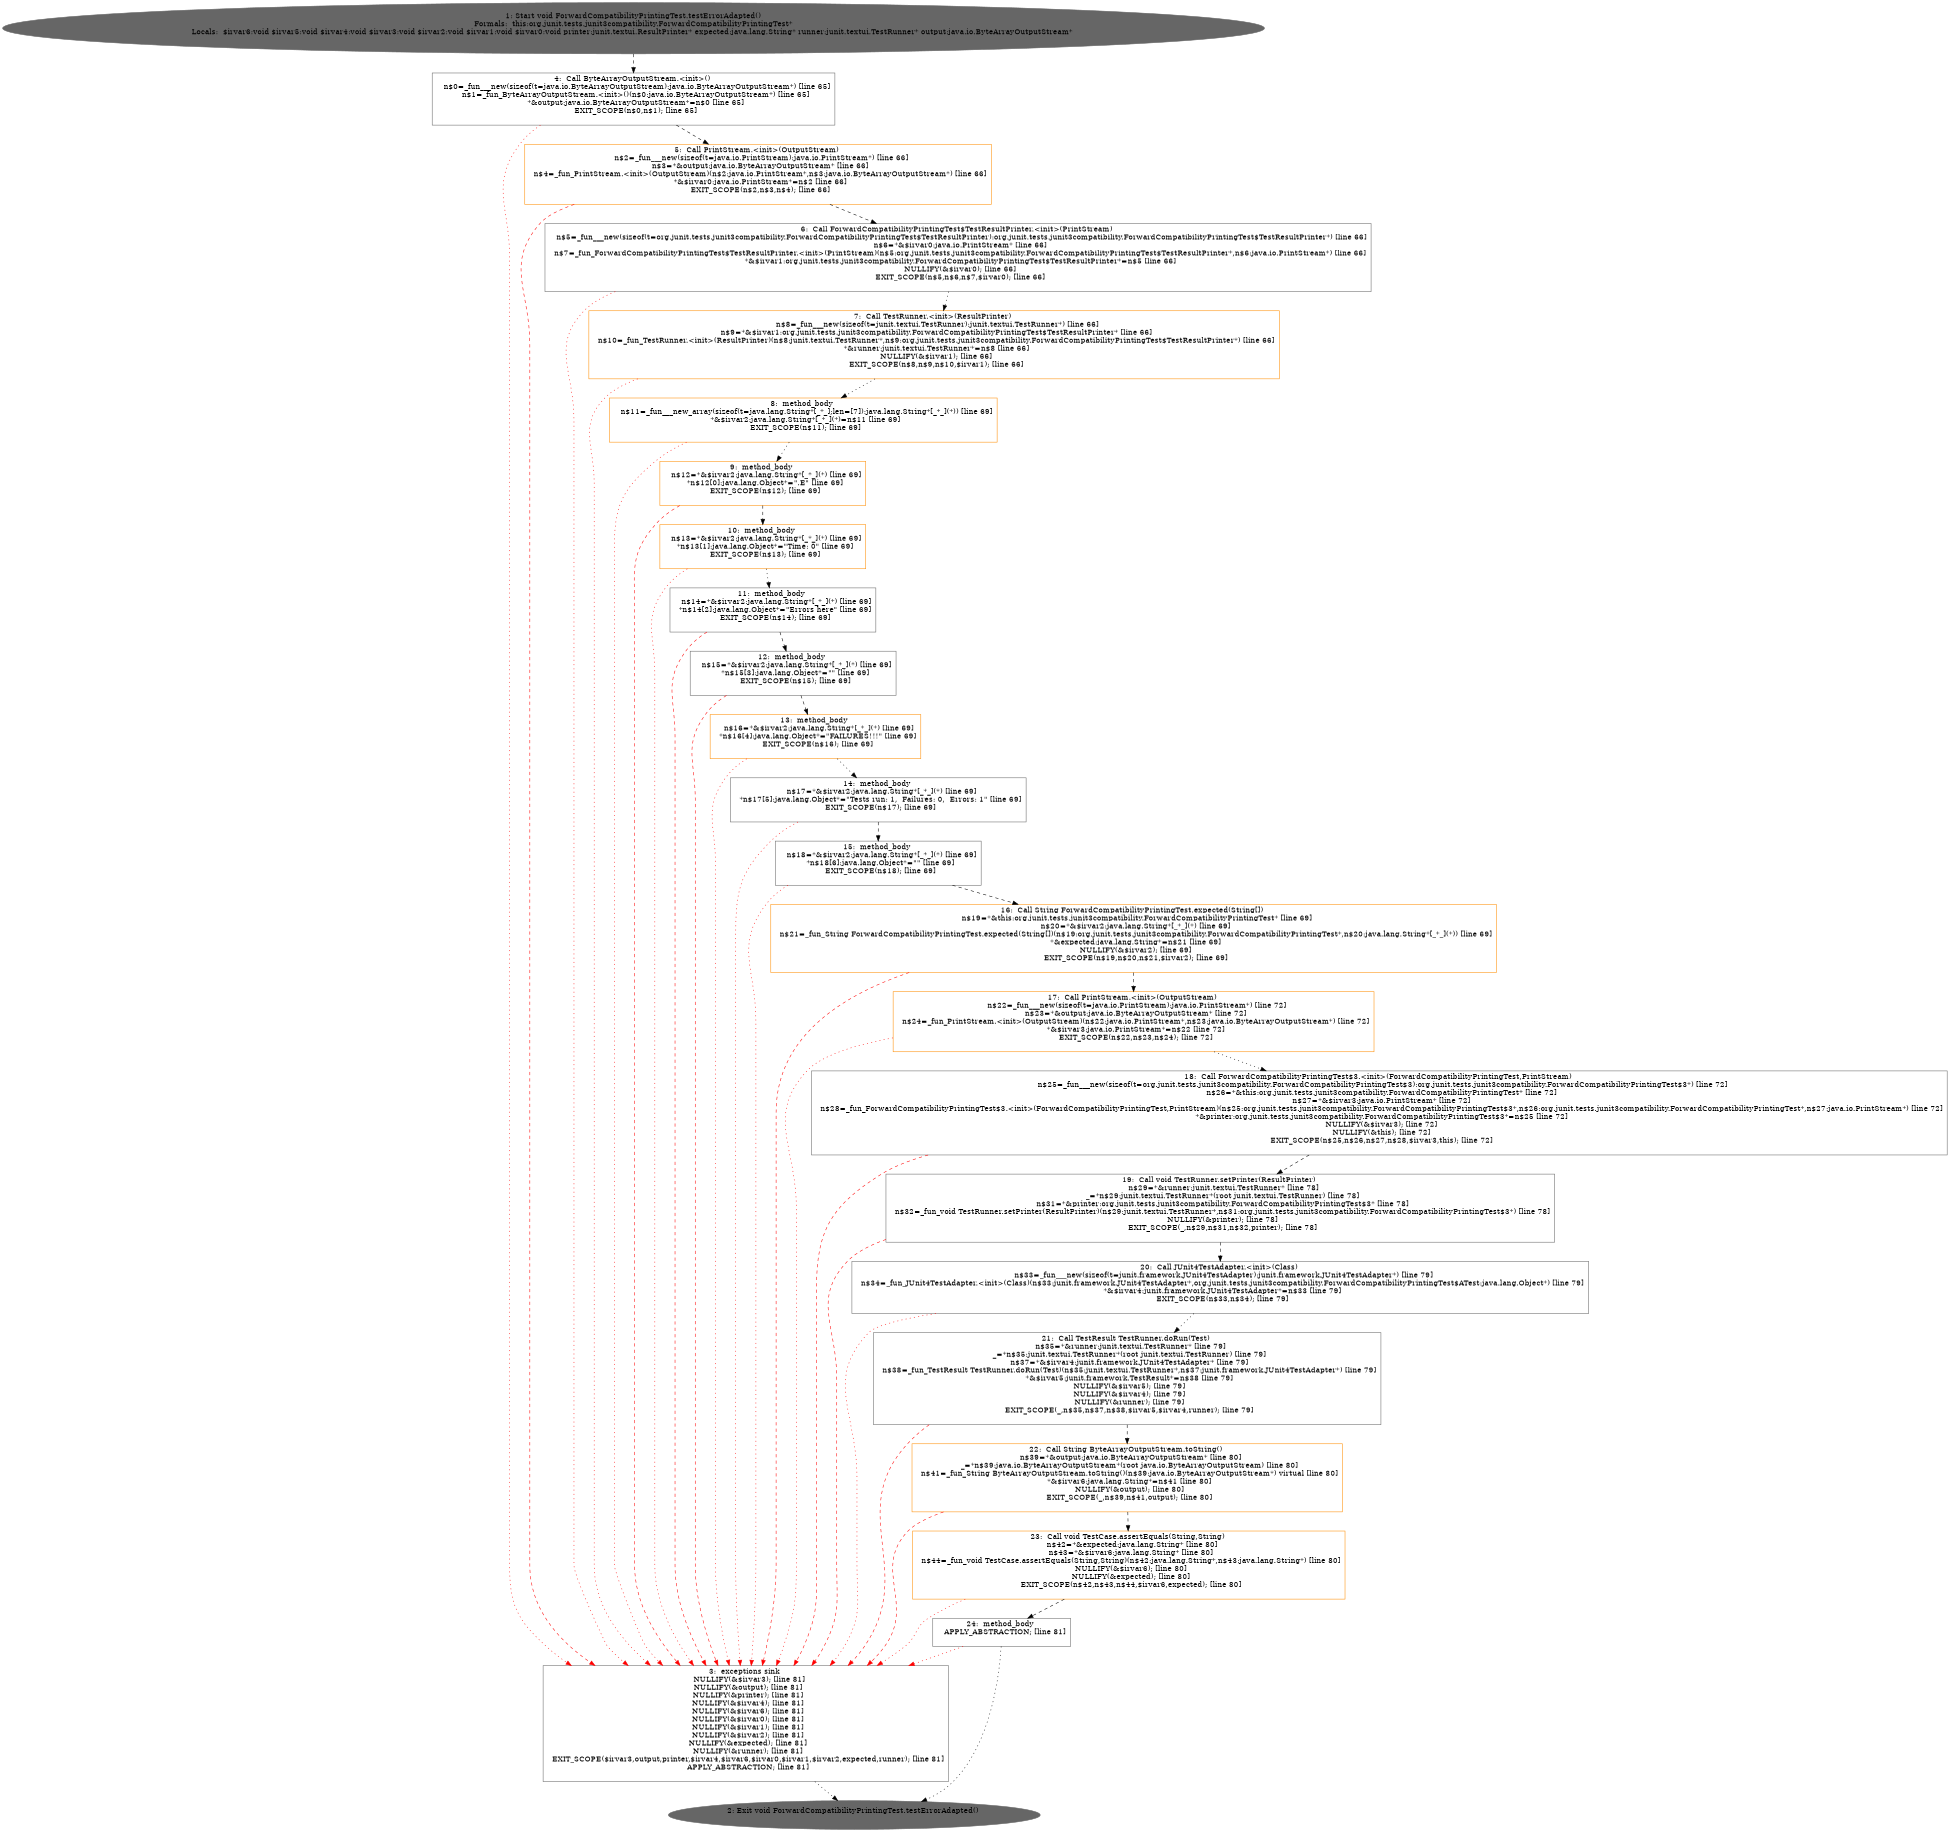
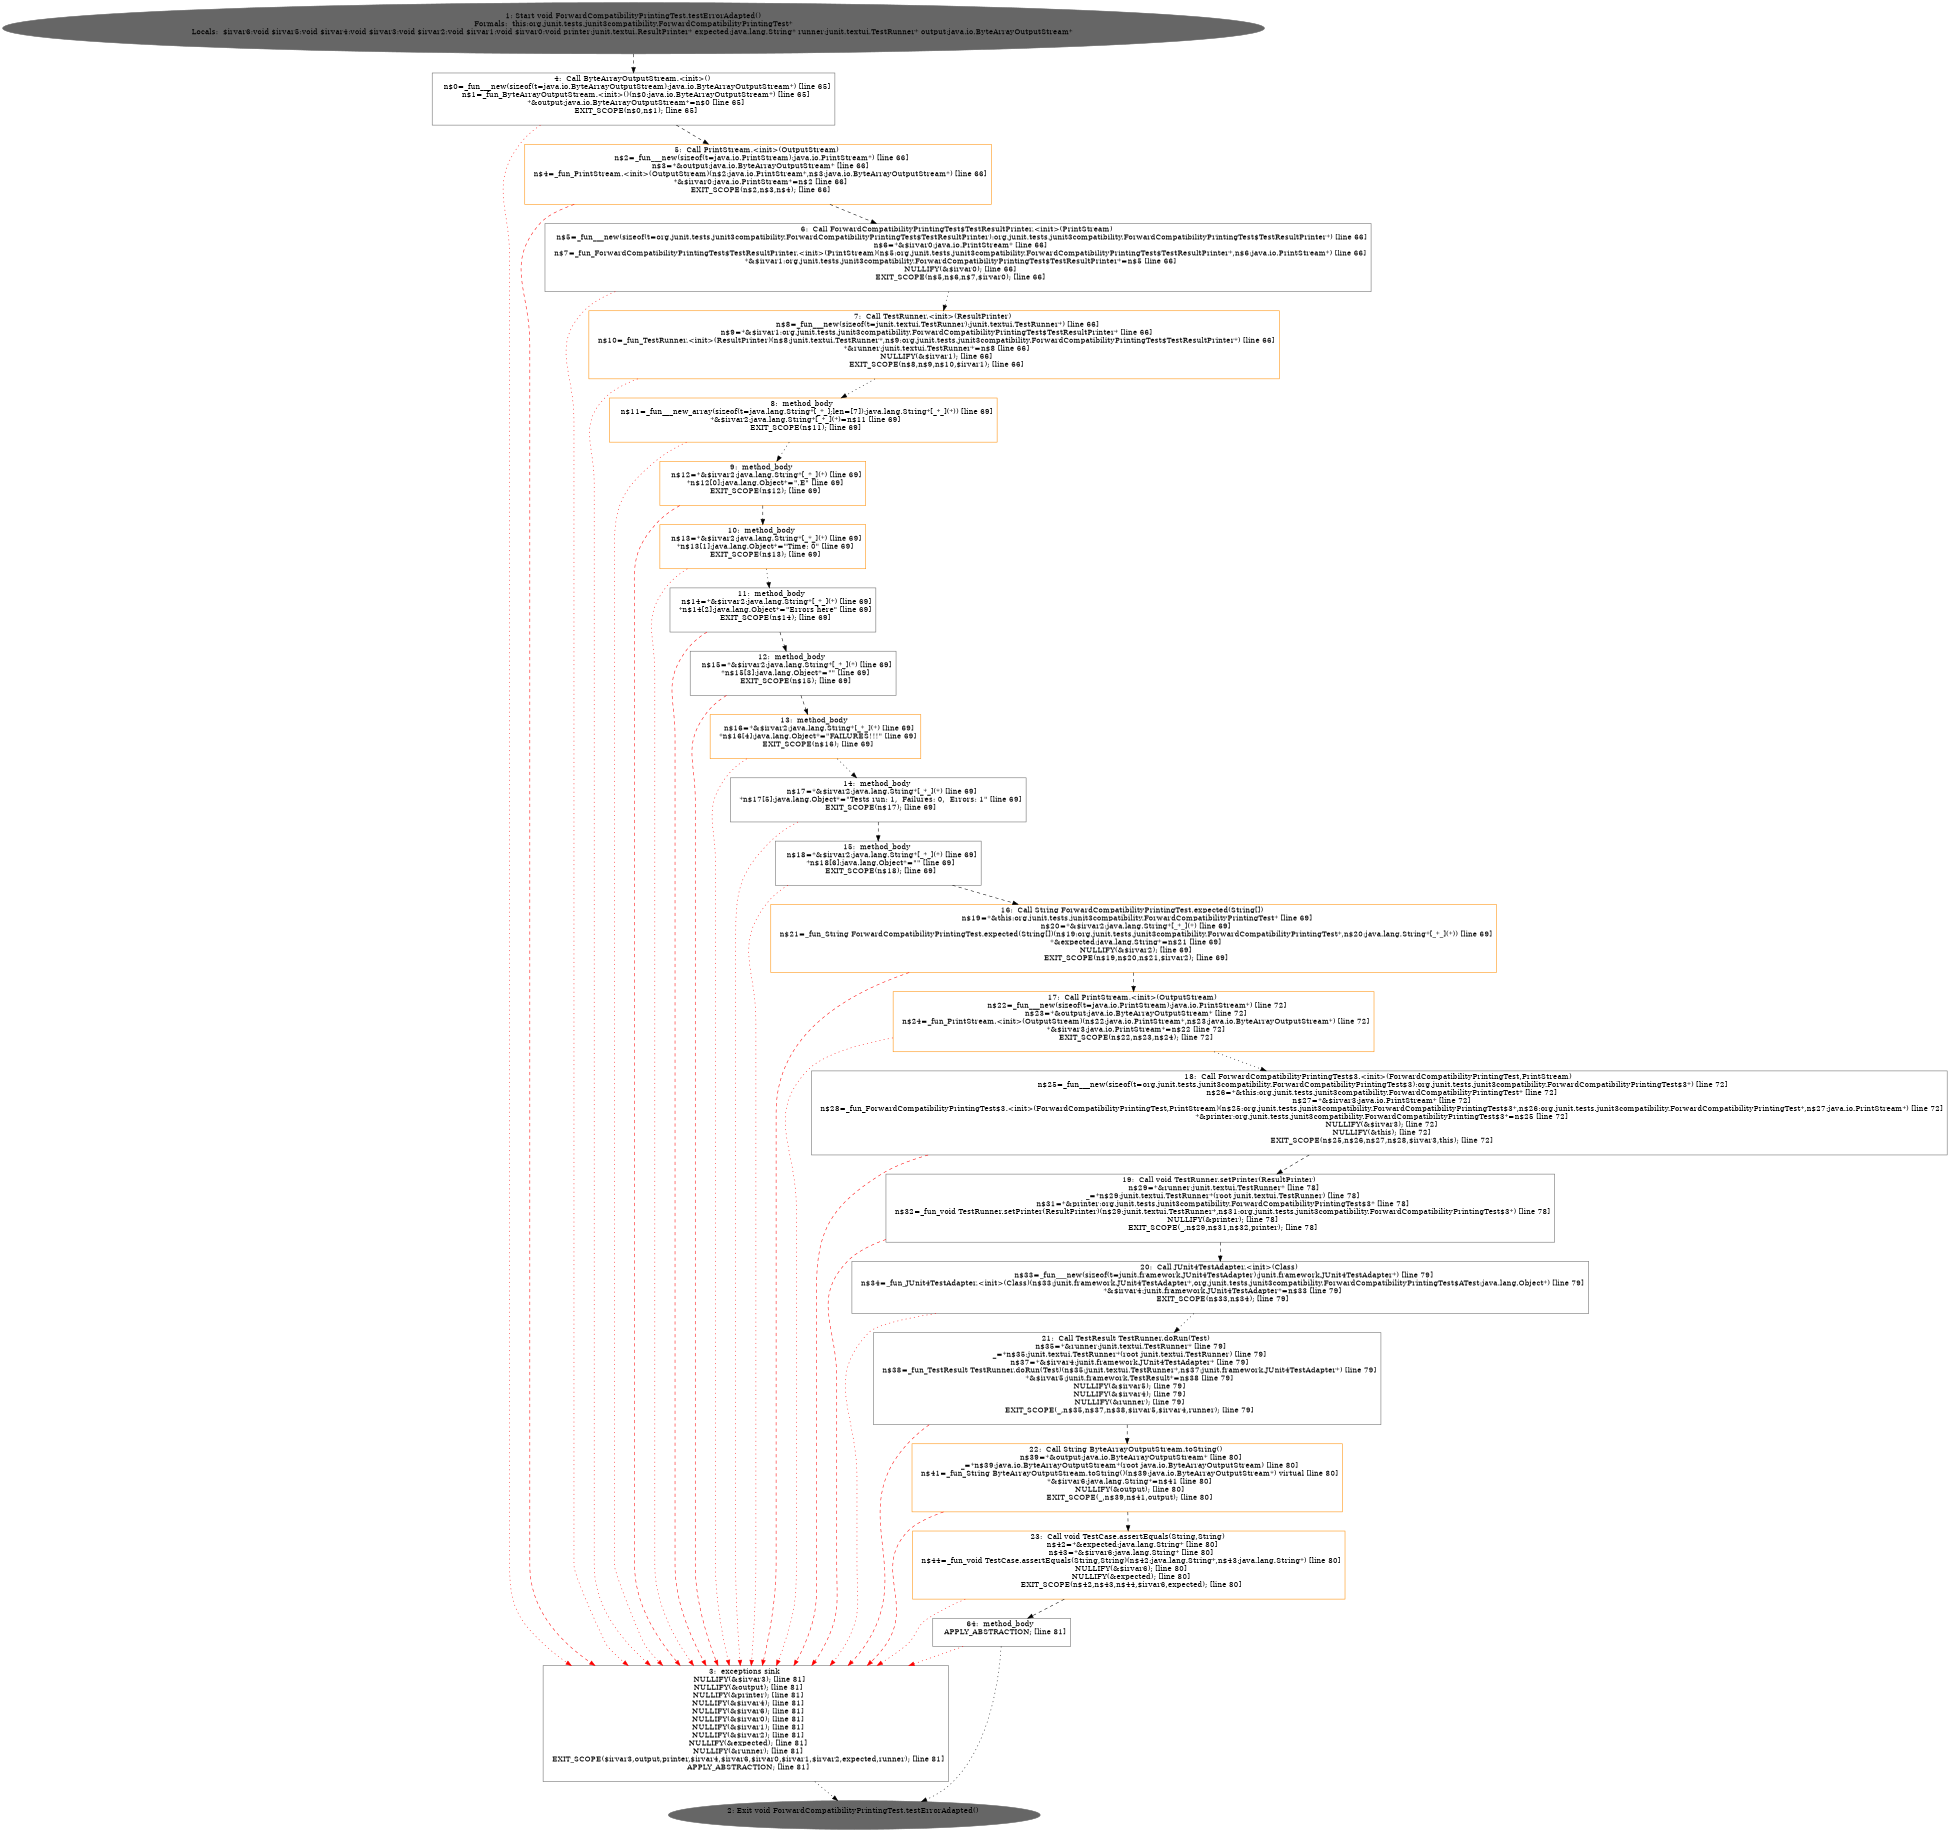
node "24:  method_body APPLY_ABSTRACTION; [line 81]": label "24:  method_body APPLY_ABSTRACTION; [line 81]" -> "64:  method_body APPLY_ABSTRACTION; [line 81]"
